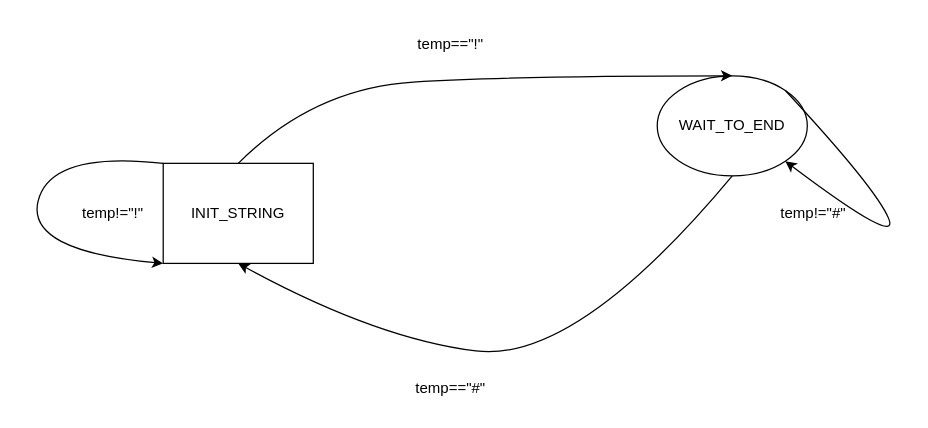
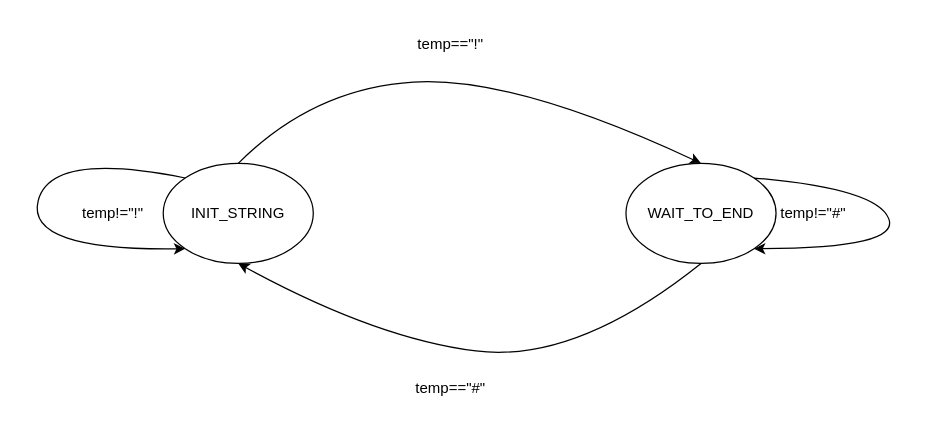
node "WAIT_TO_END": moved (732, 126) -> (701, 213)
node "INIT_STRING": shape rectangle -> ellipse
